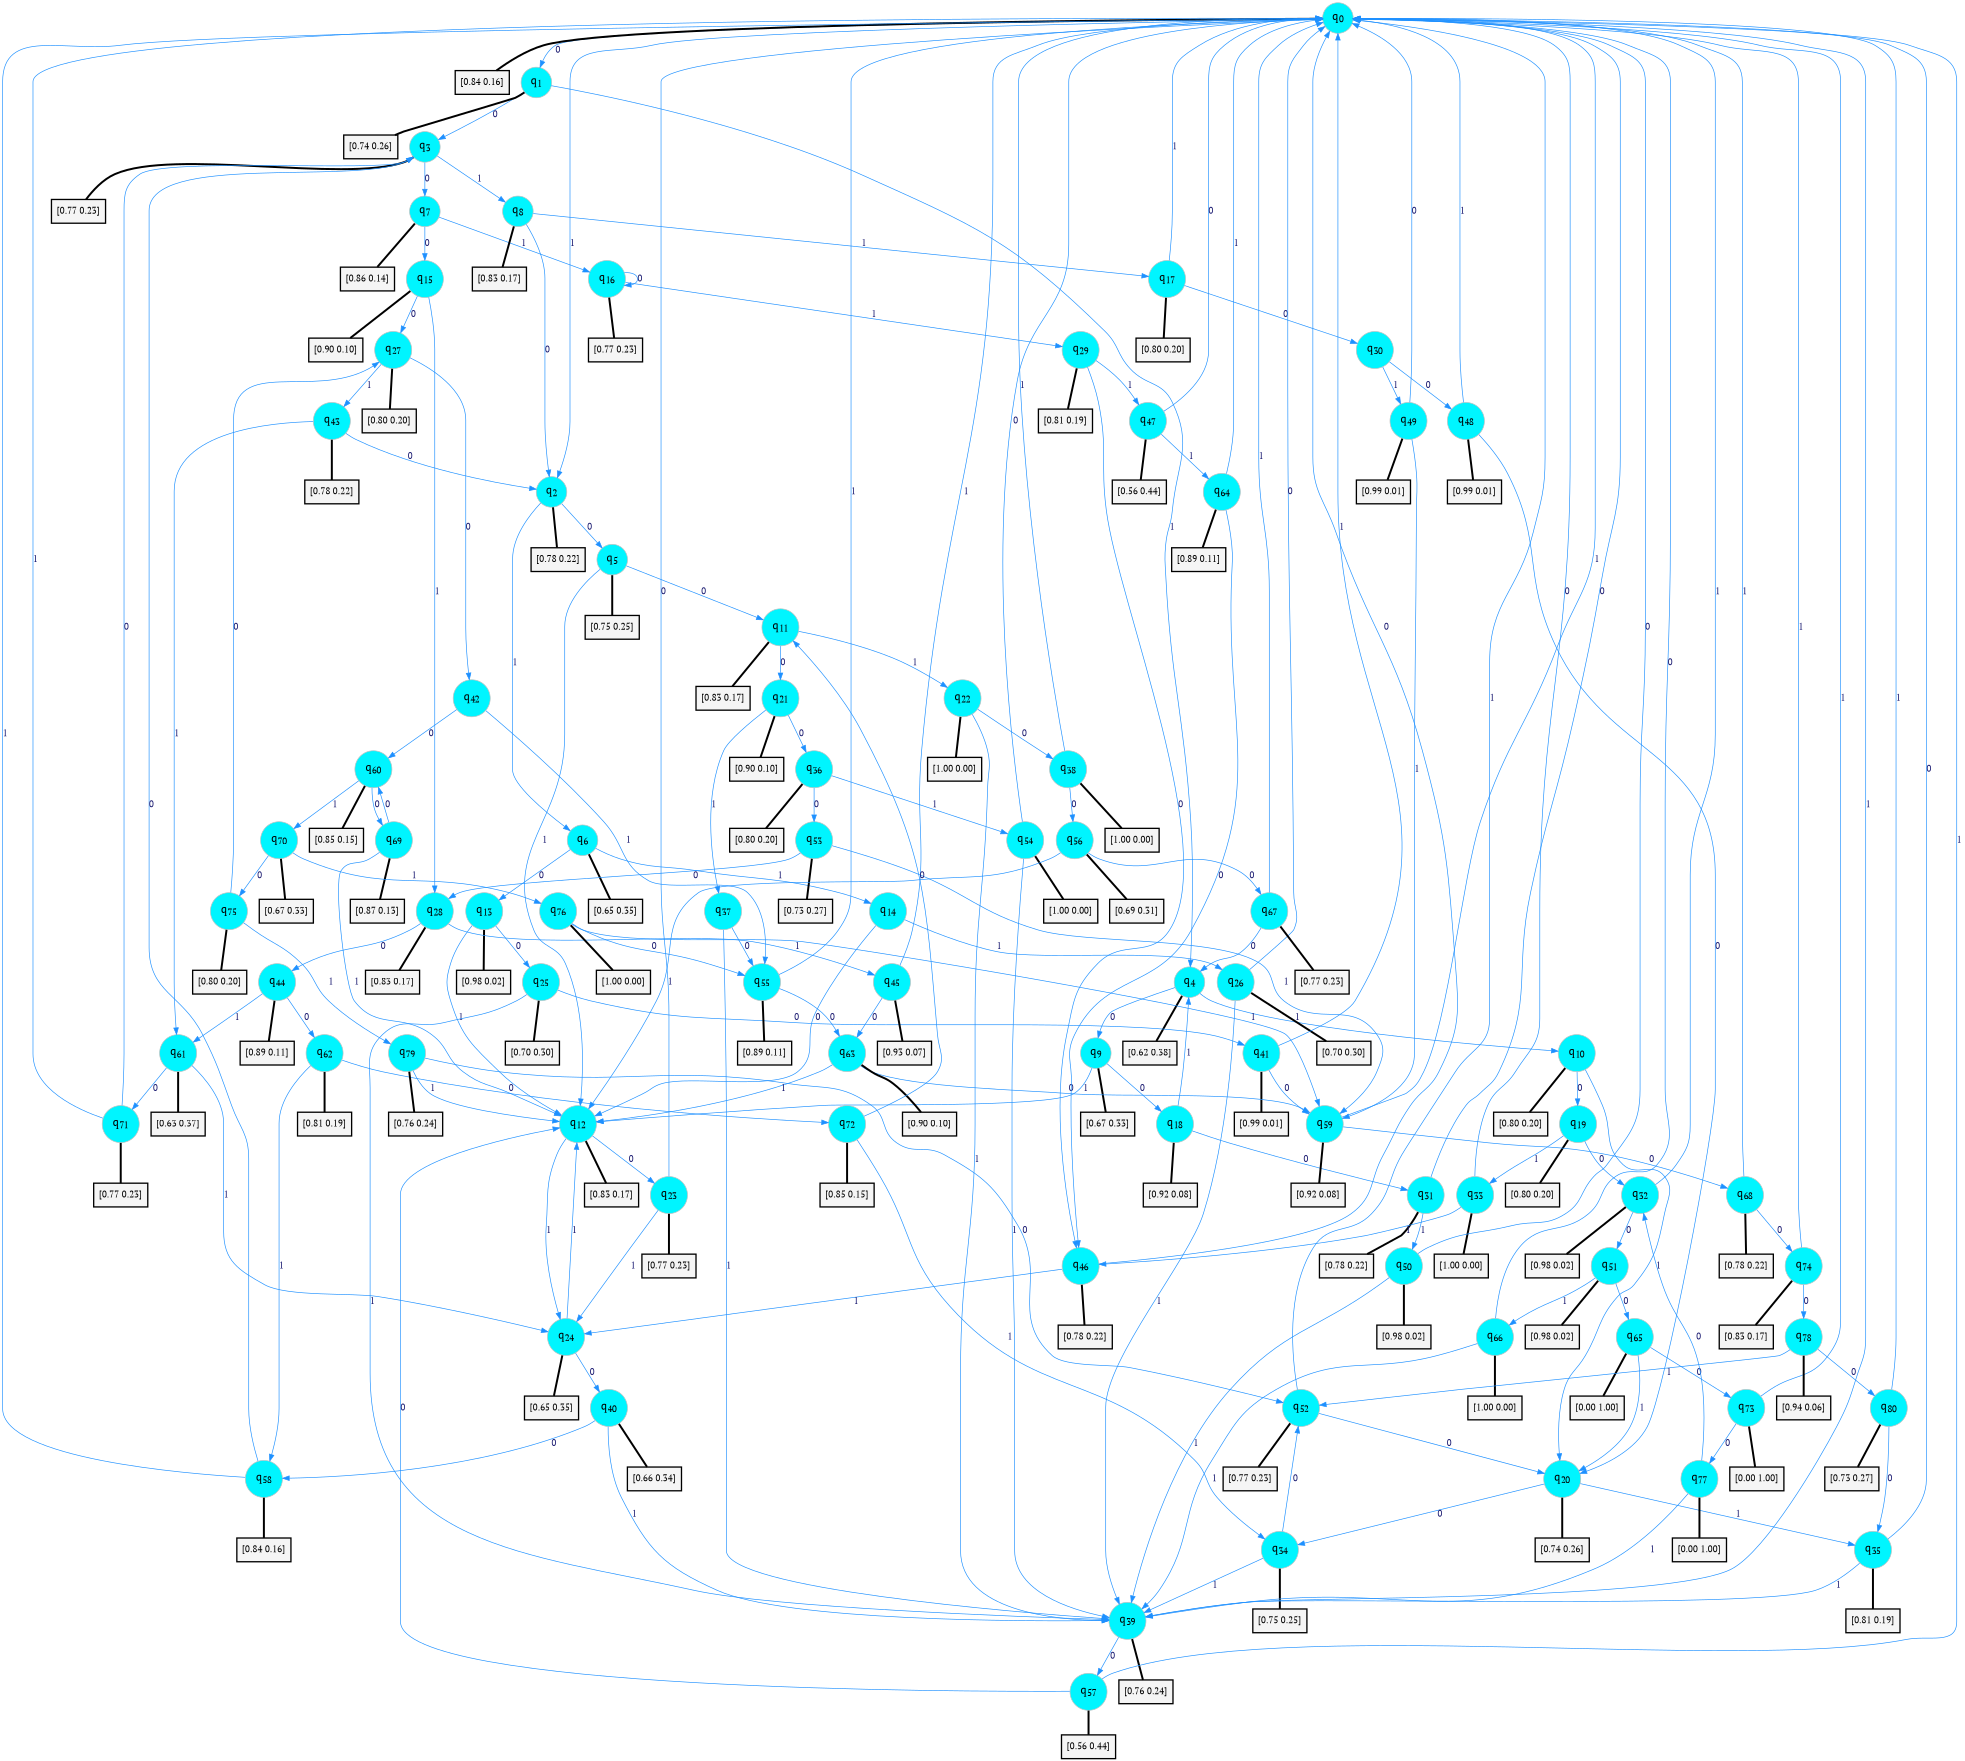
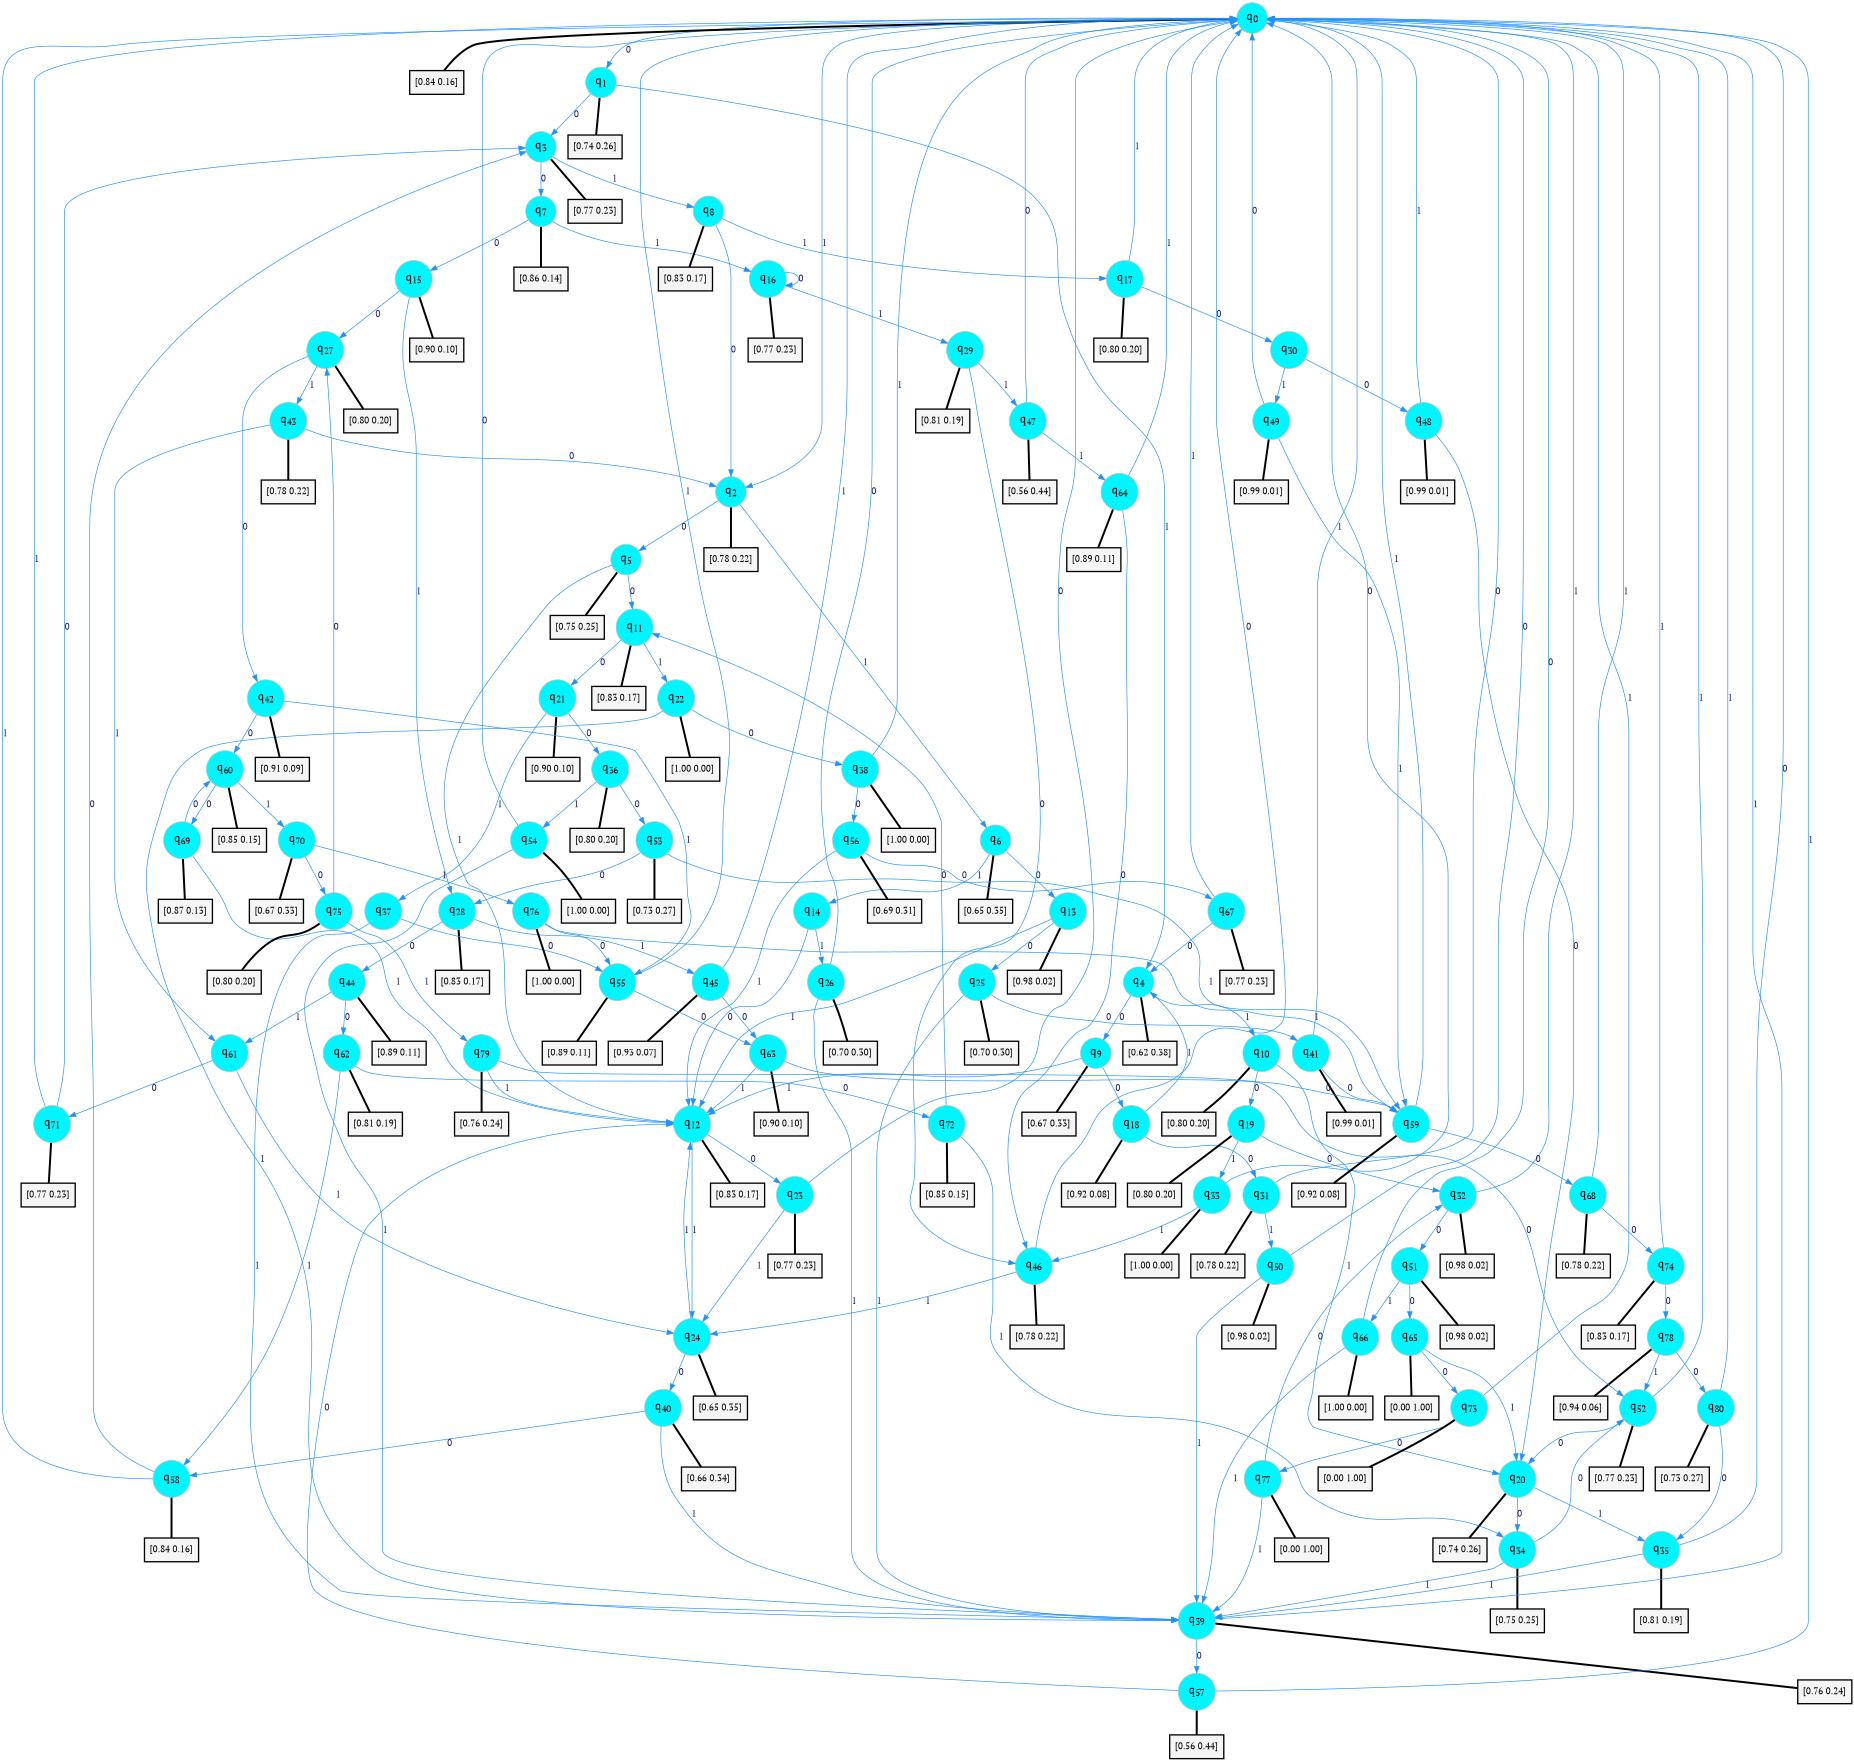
node "[0.91 0.09]": added
node "[0.63 0.37]": removed
